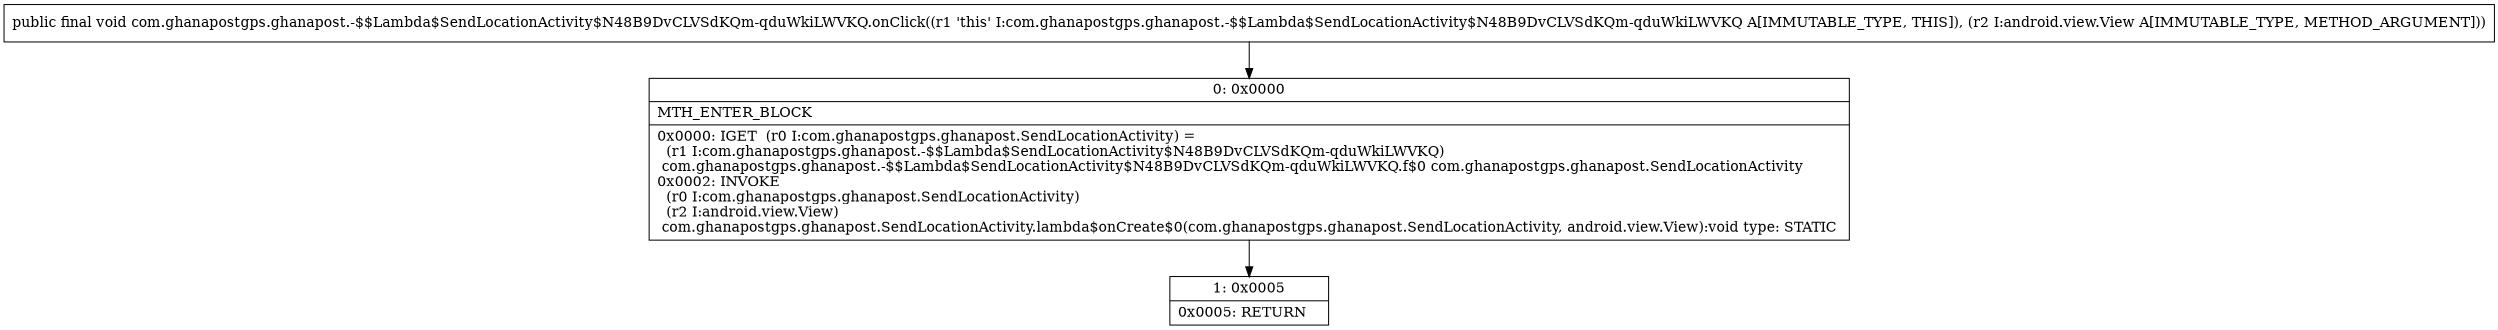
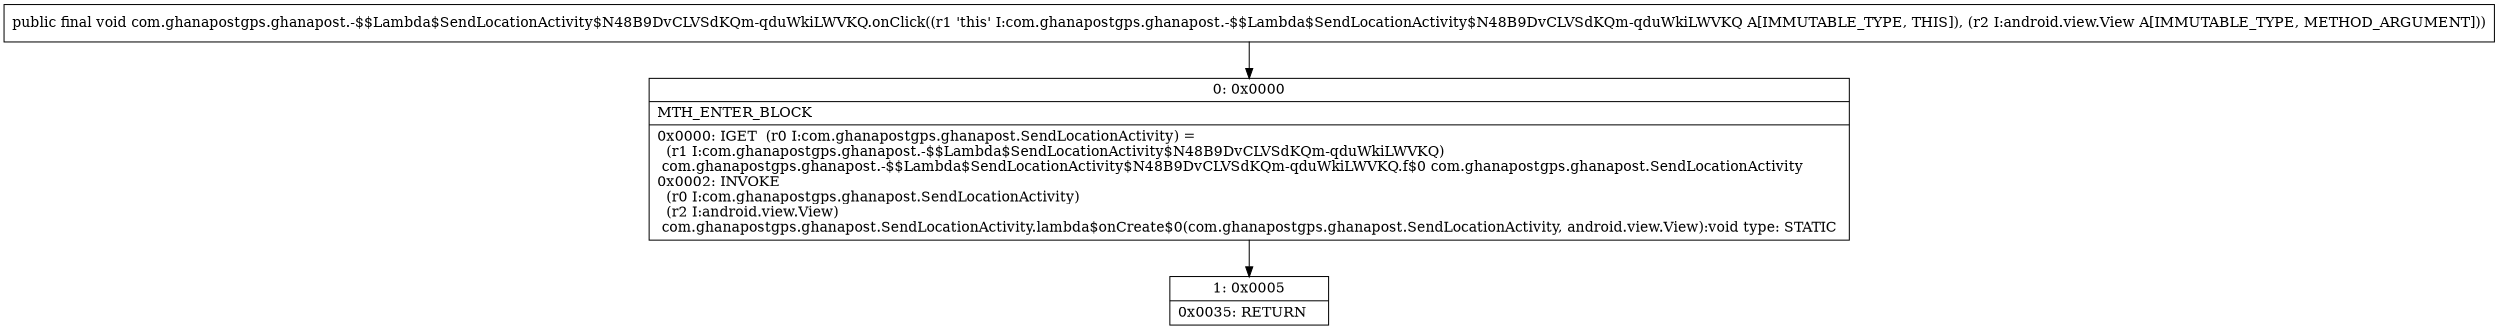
node "1: 0x0005": text "0x0005: RETURN" -> "0x0035: RETURN"
